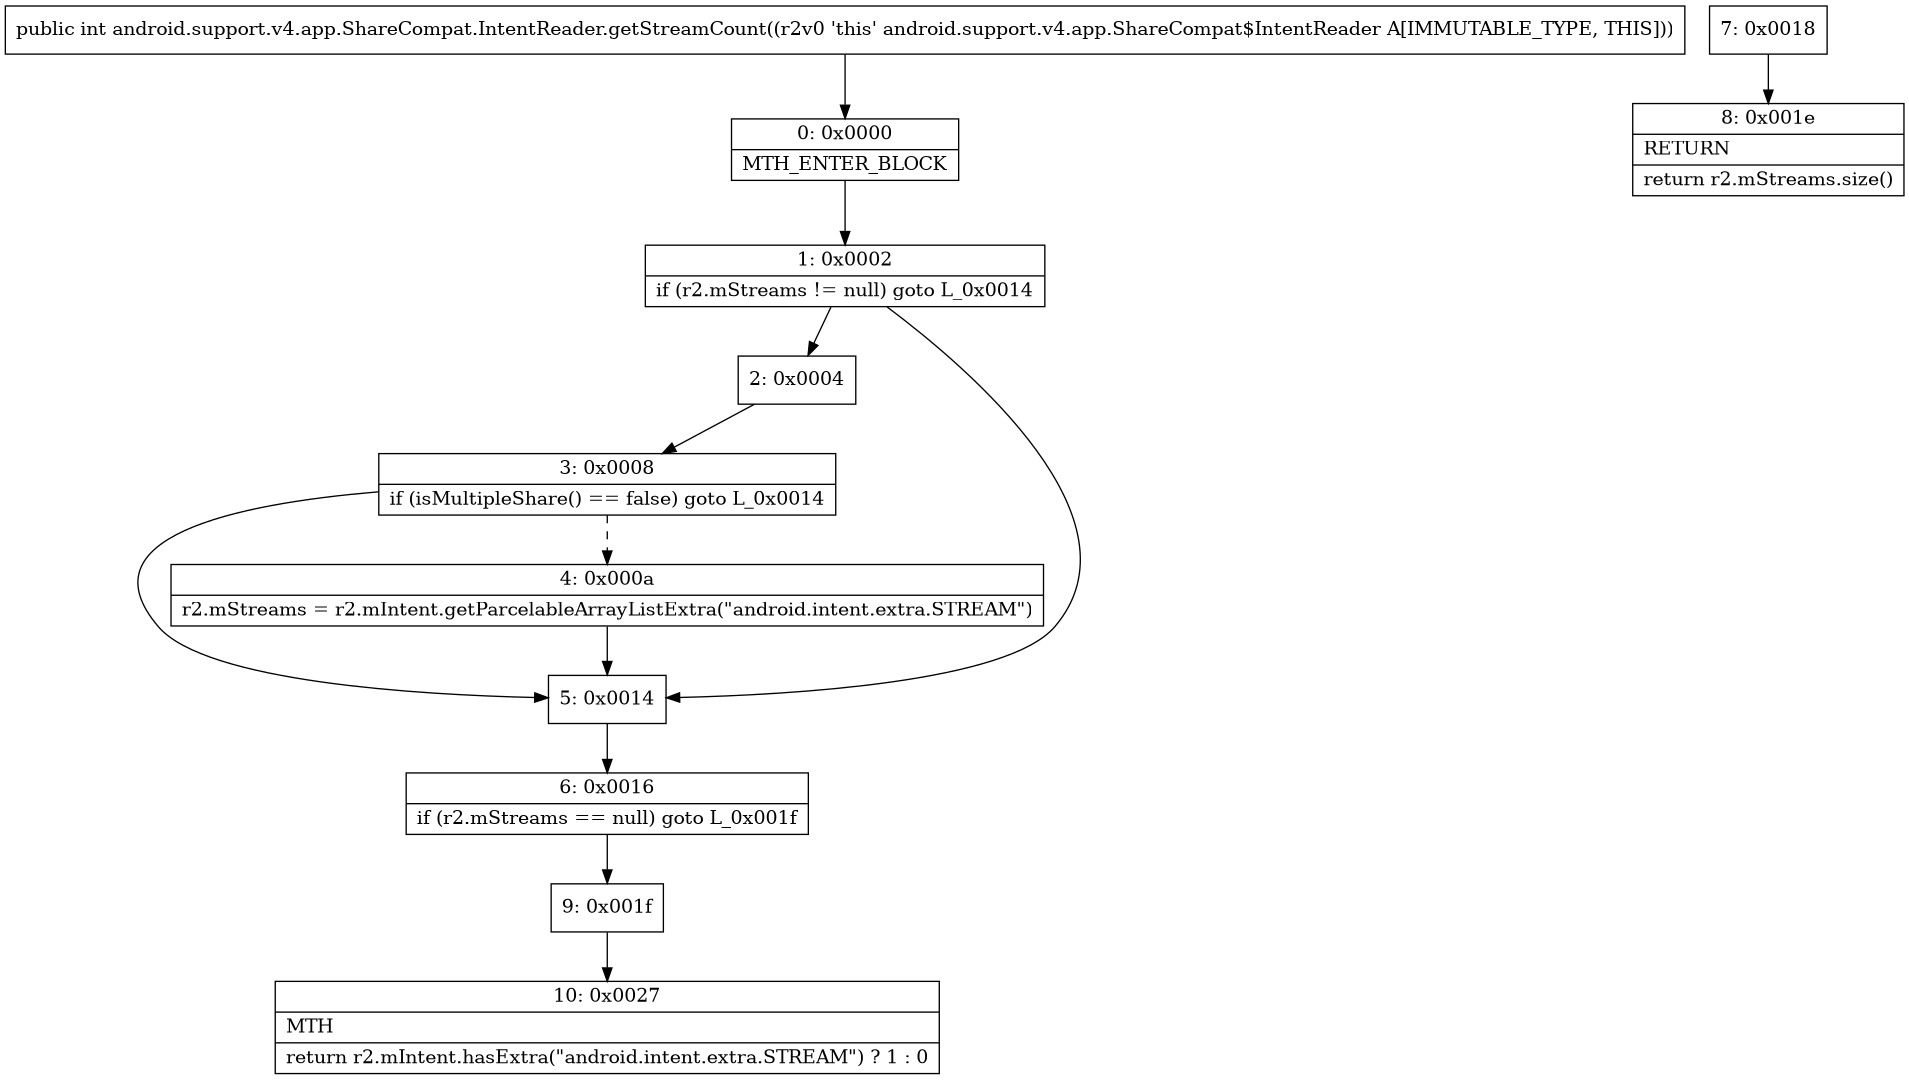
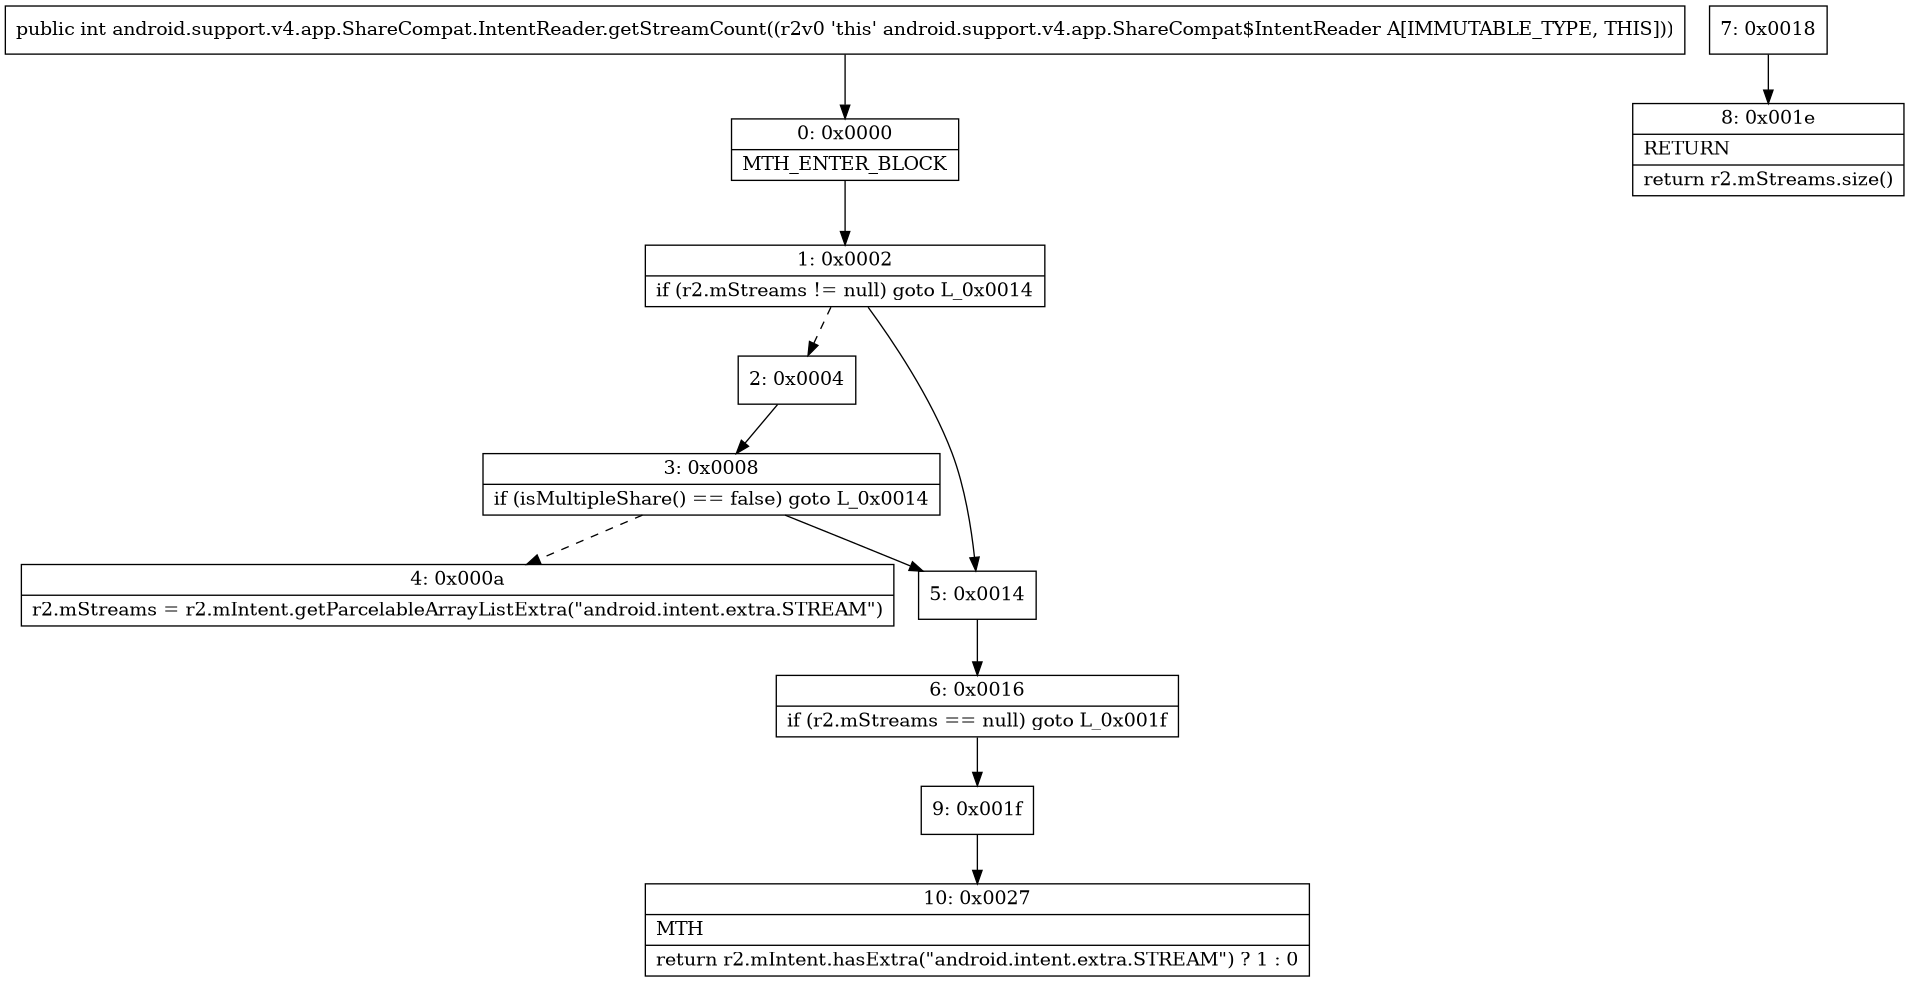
edge "1: 0x0002" -> "2: 0x0004": style solid -> dashed
edge "4: 0x000a" -> "5: 0x0014": removed
